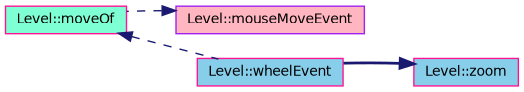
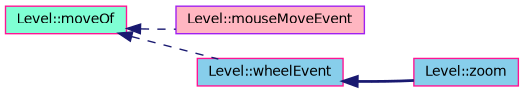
edge "Level::moveOf" -> "Level::mouseMoveEvent": reversed
edge "Level::wheelEvent" -> "Level::zoom": reversed
